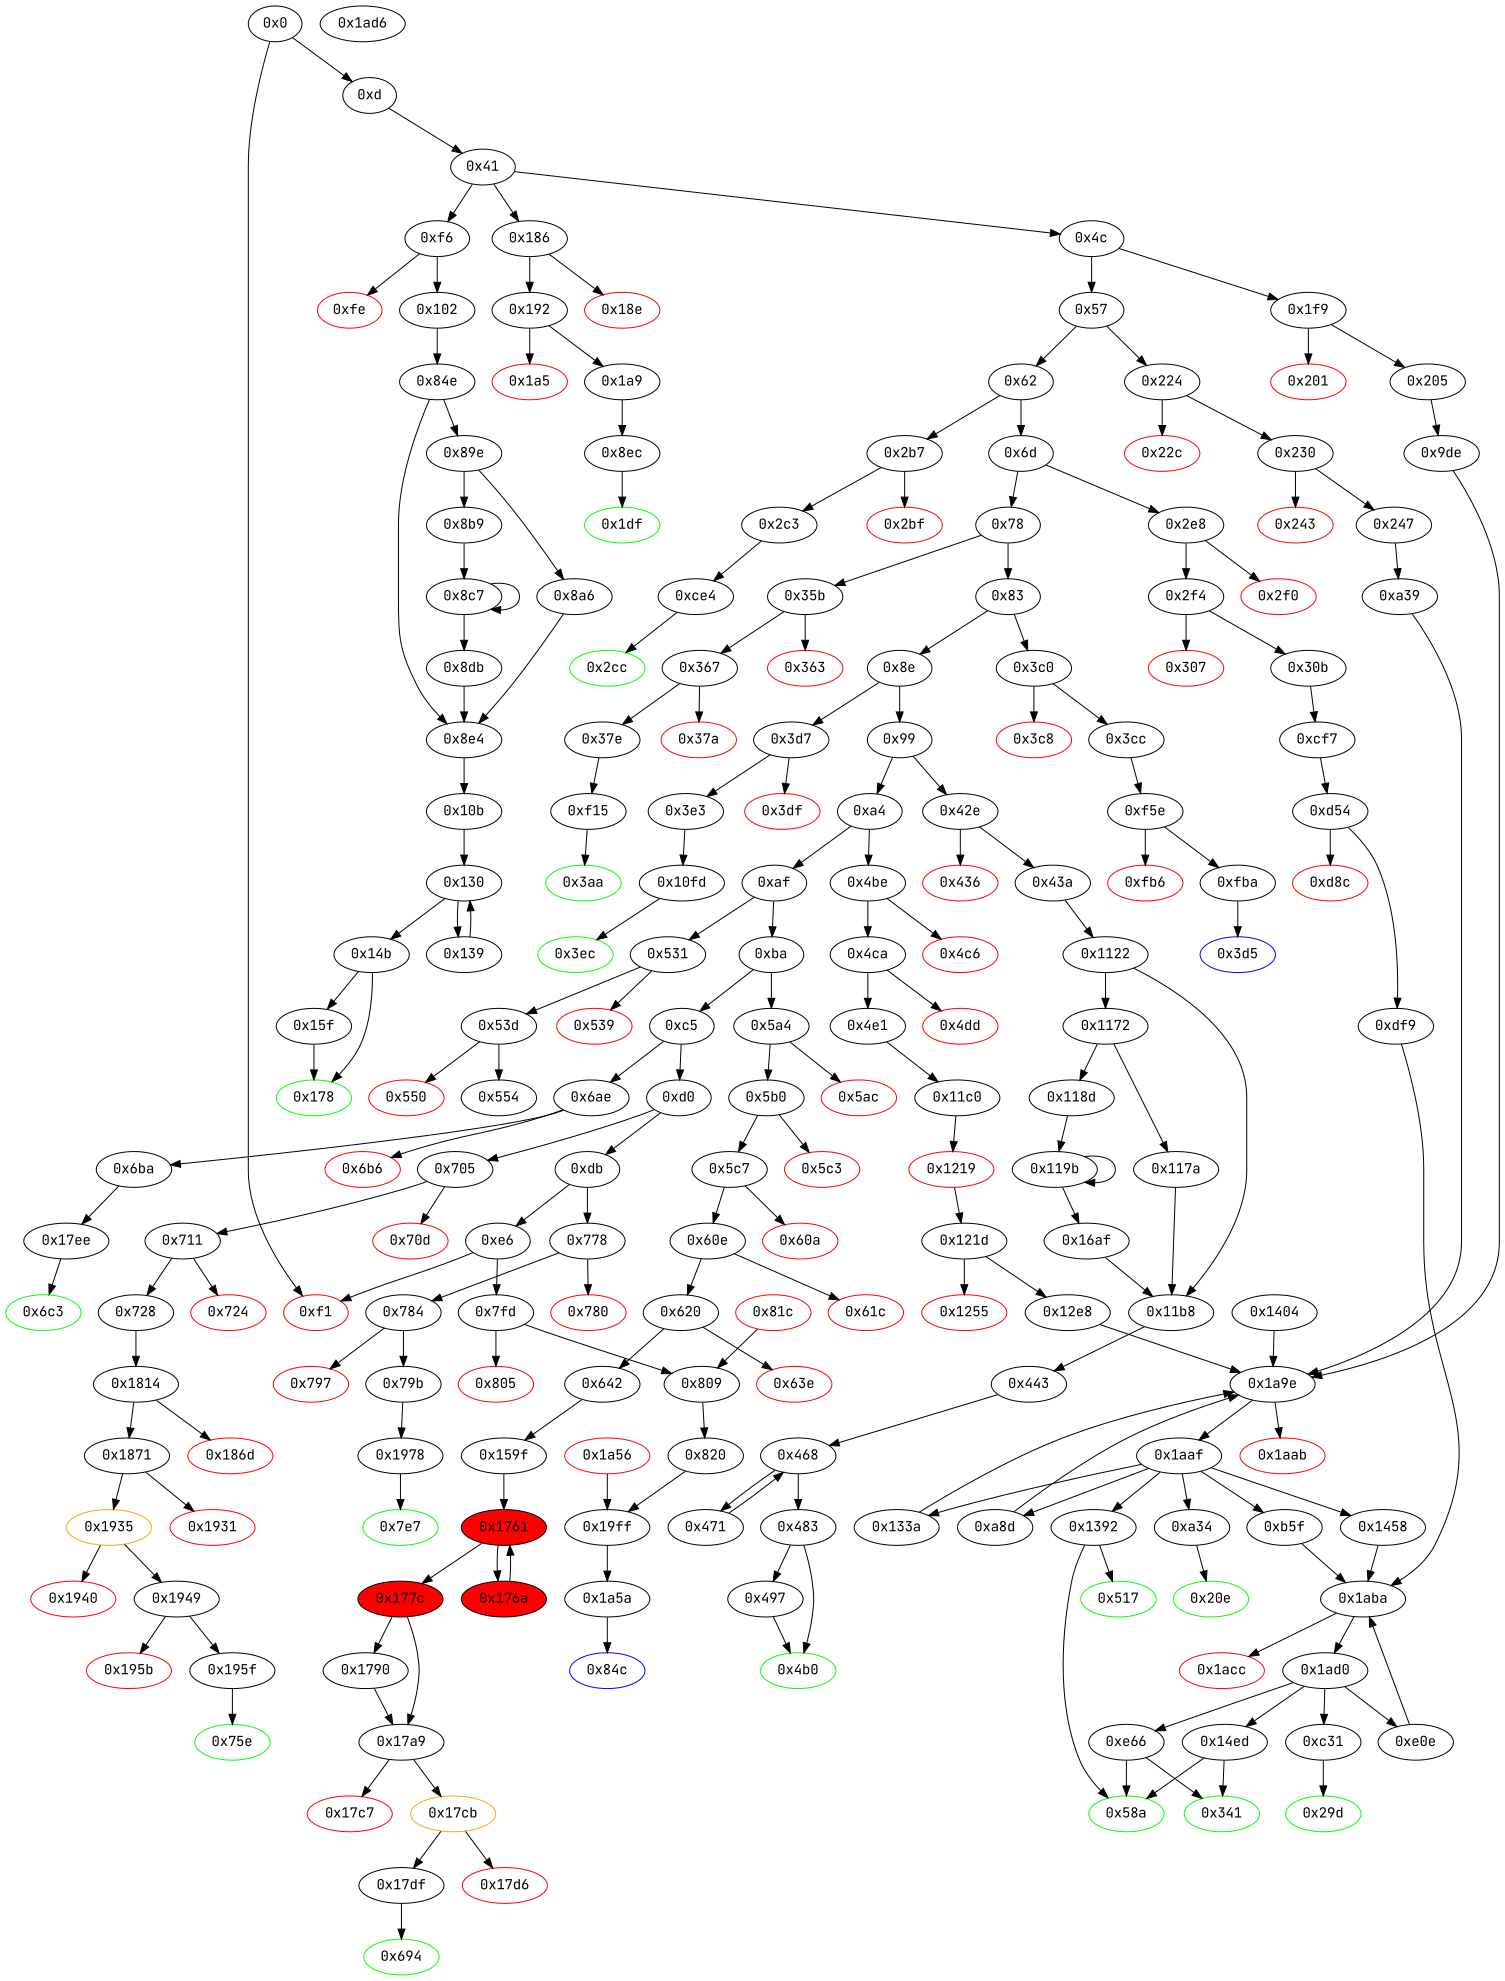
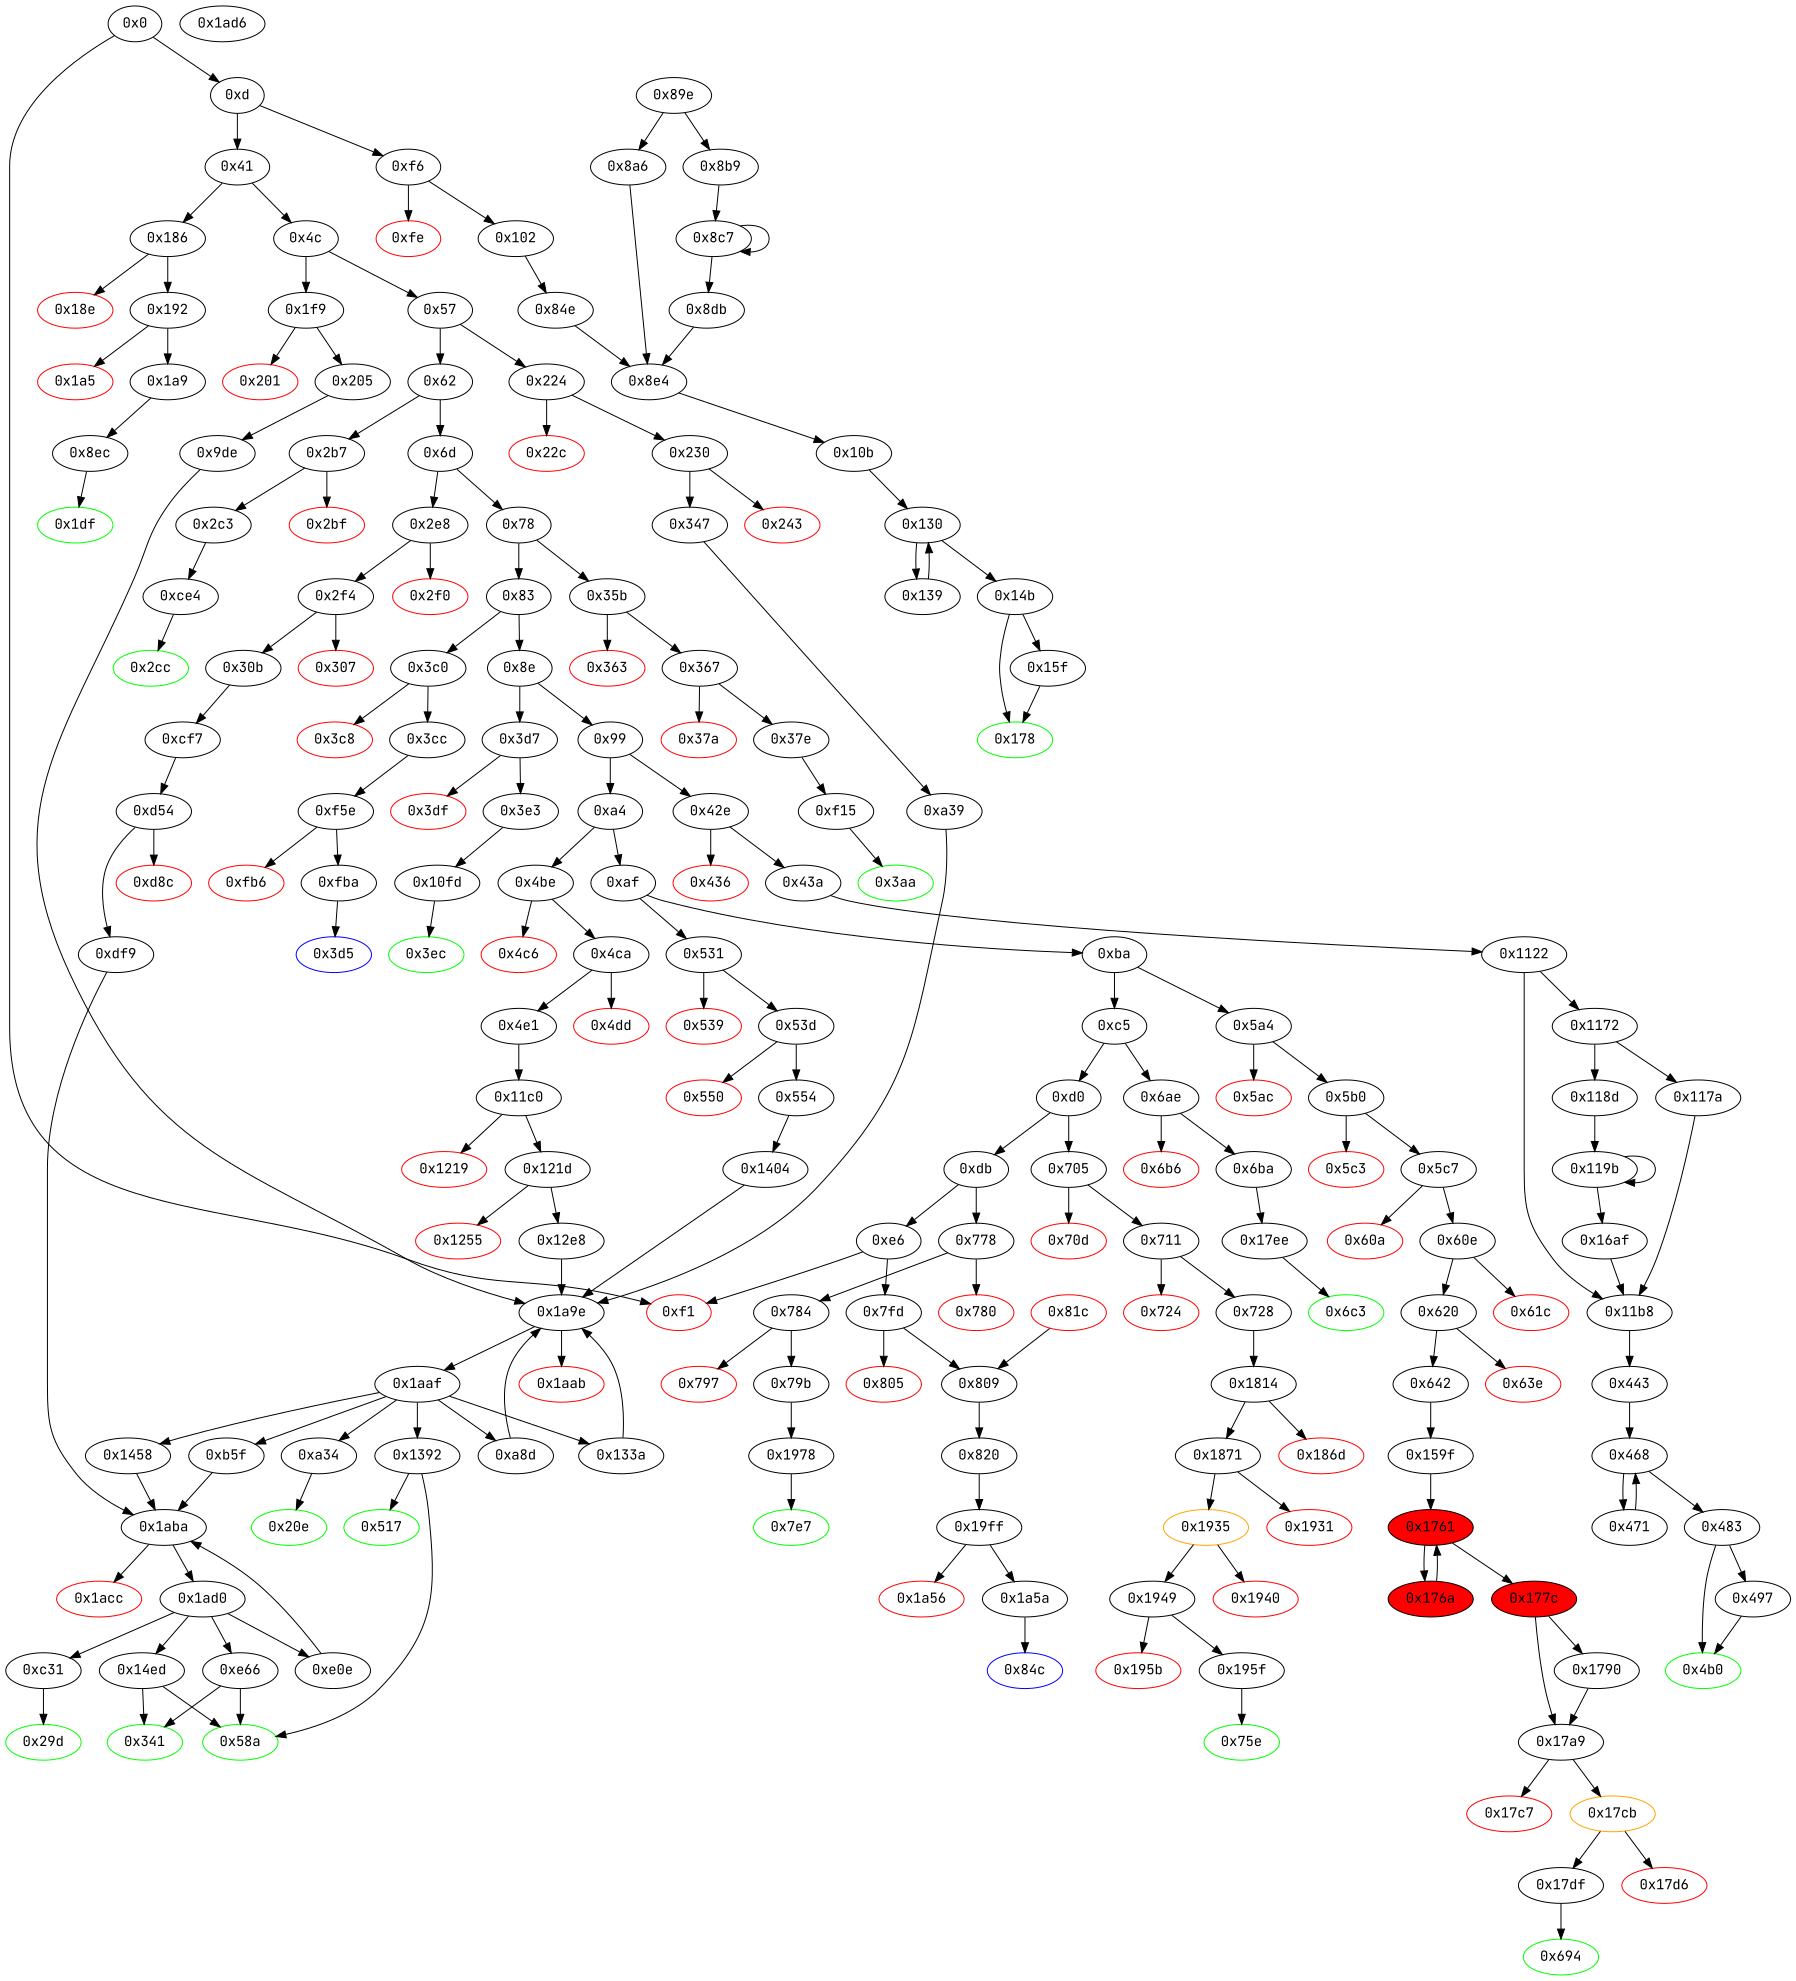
edge "0x41" -> "0xf6": now "0xd" -> "0xf6"
edge "0x84e" -> "0x89e": removed
node "0x247": label "0x247" -> "0x347"
edge "0x554" -> "0x1404": added
edge "0x1219" -> "0x121d": now "0x11c0" -> "0x121d"
edge "0x1a56" -> "0x19ff": reversed
